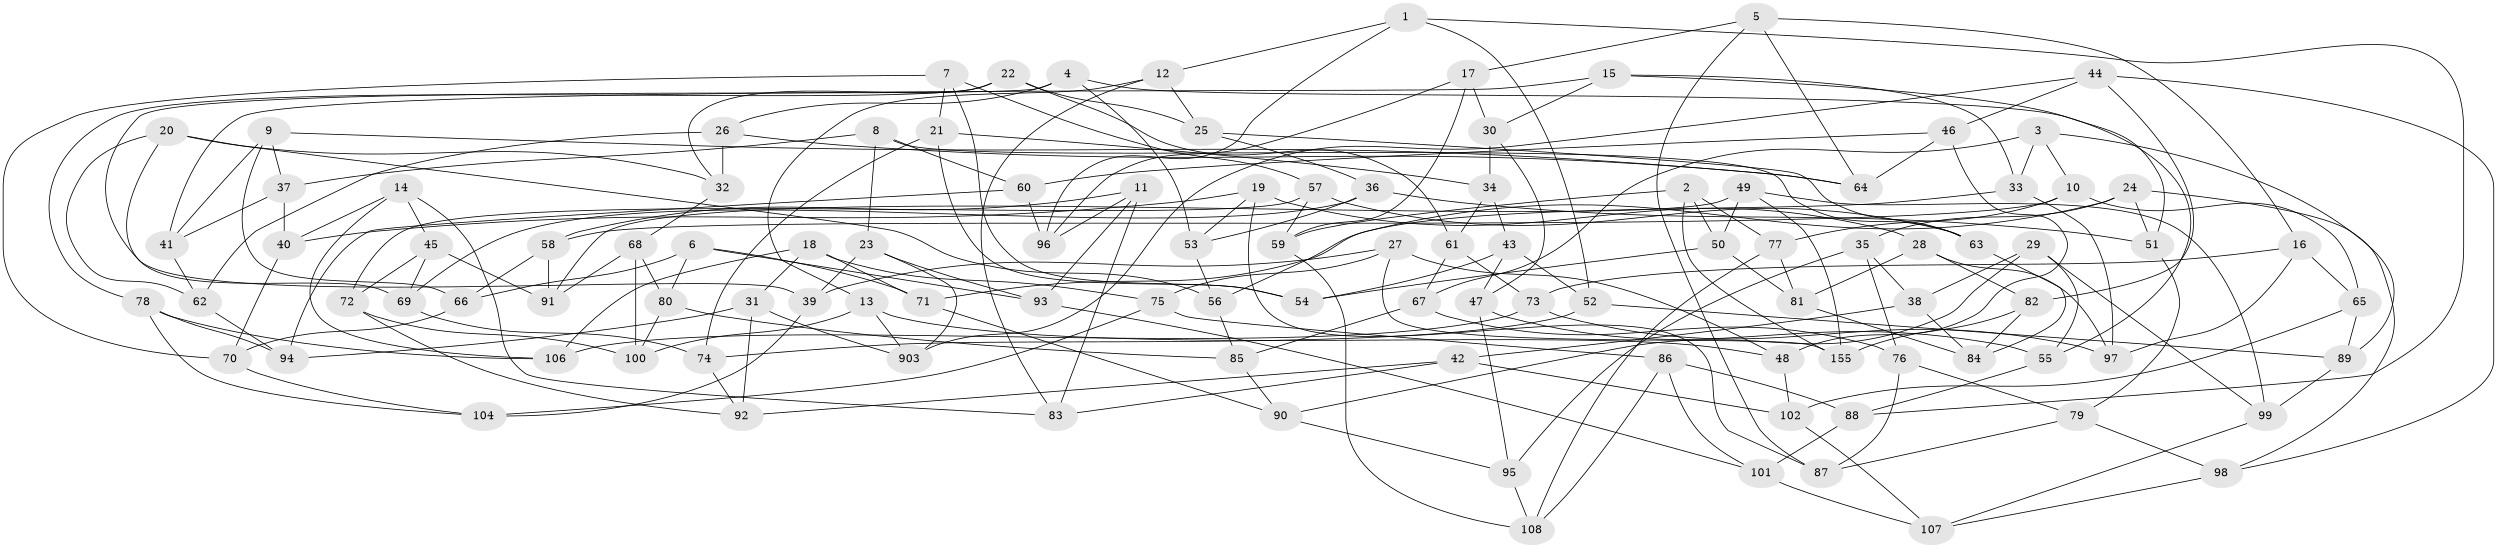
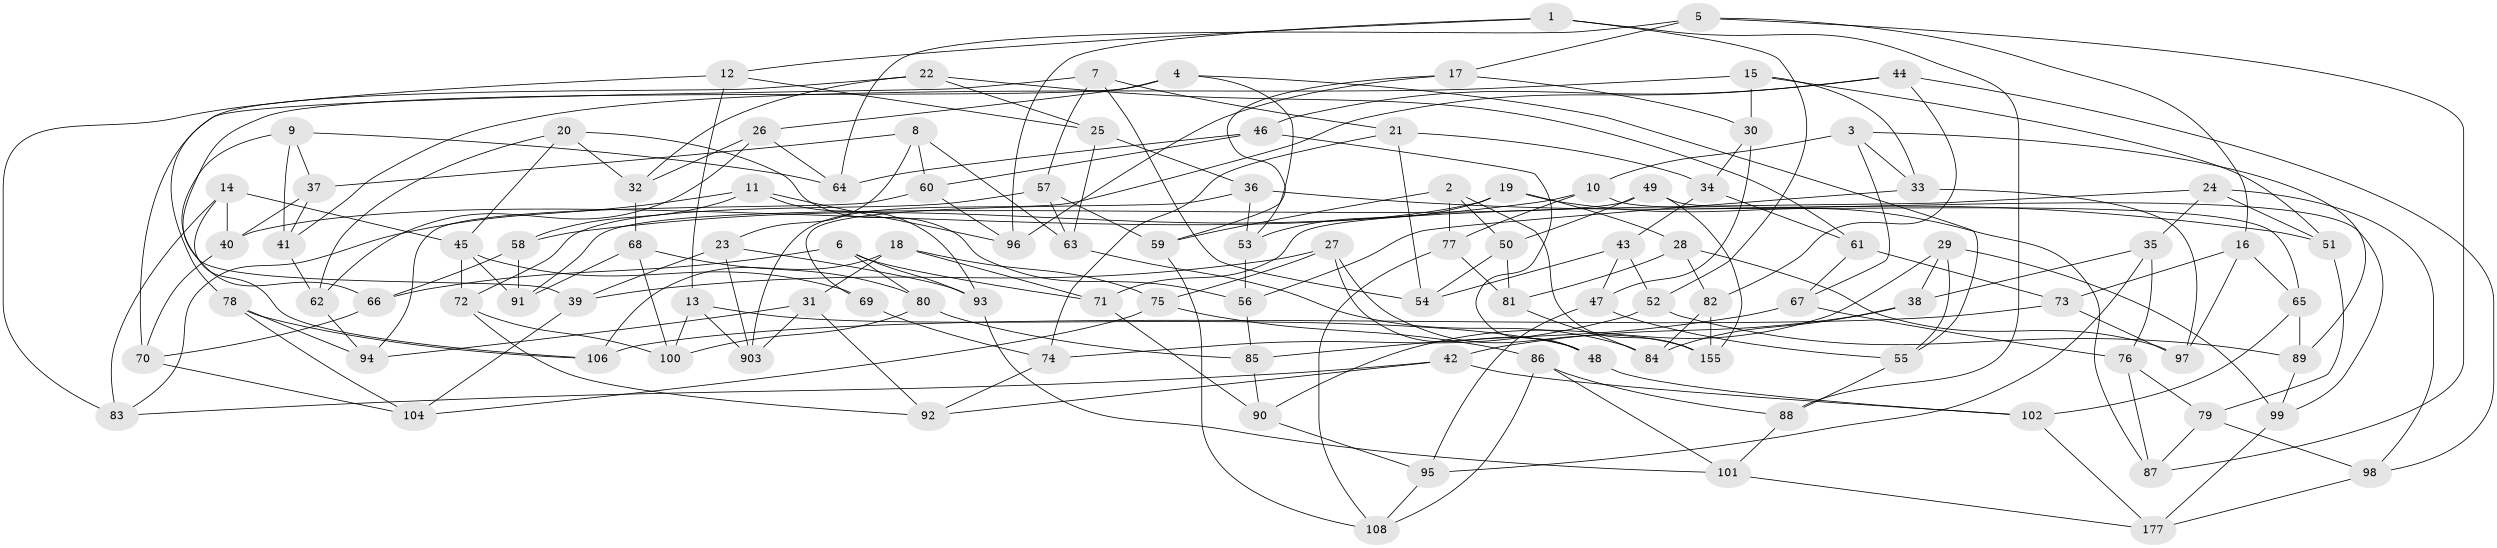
edge "20" -- "69": now "20" -- "45"
node "107": label "107" -> "177"
